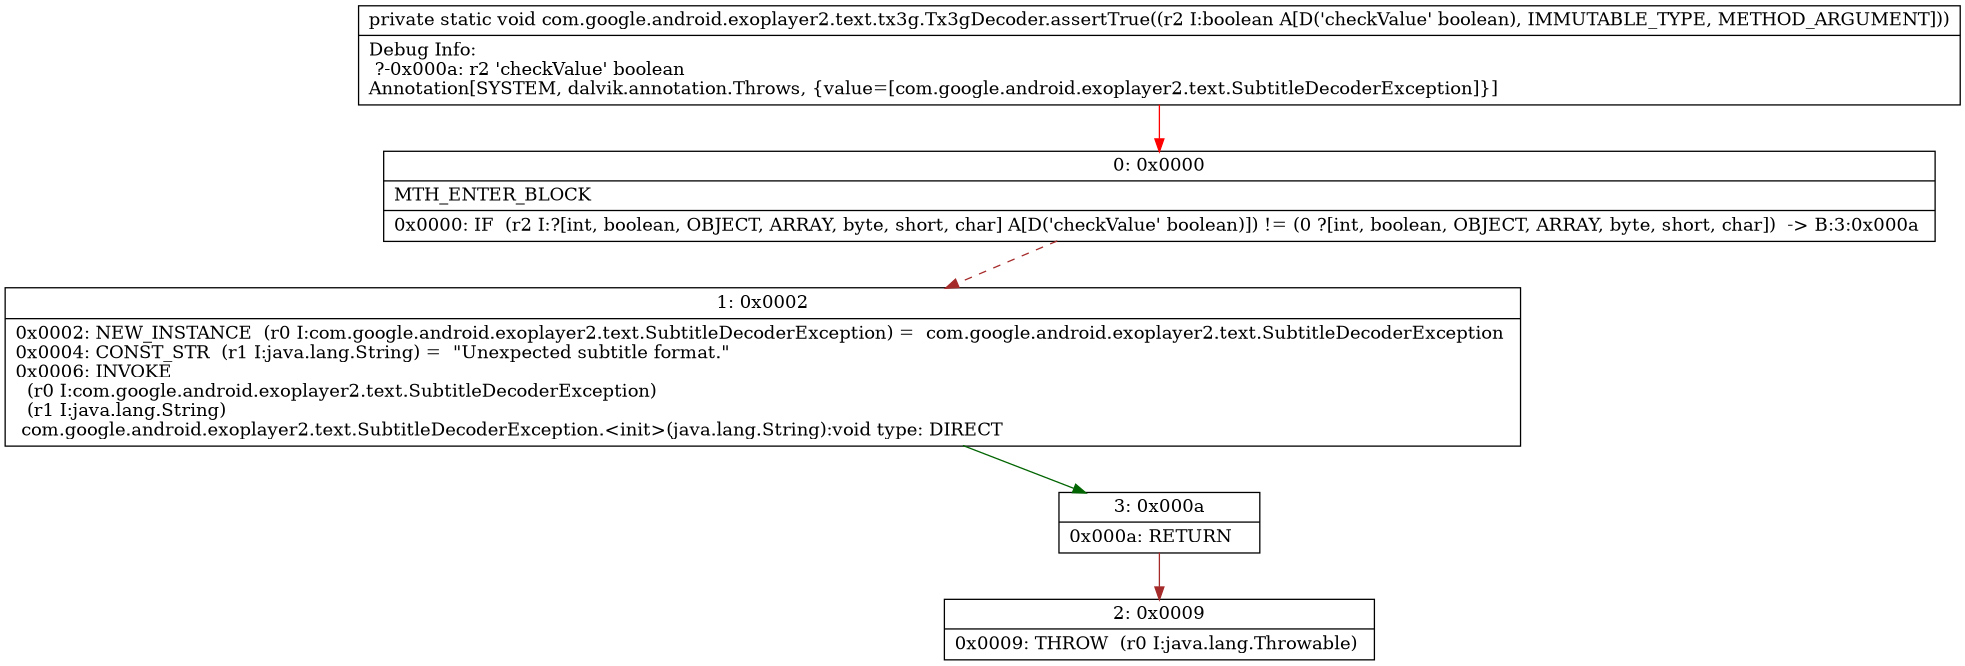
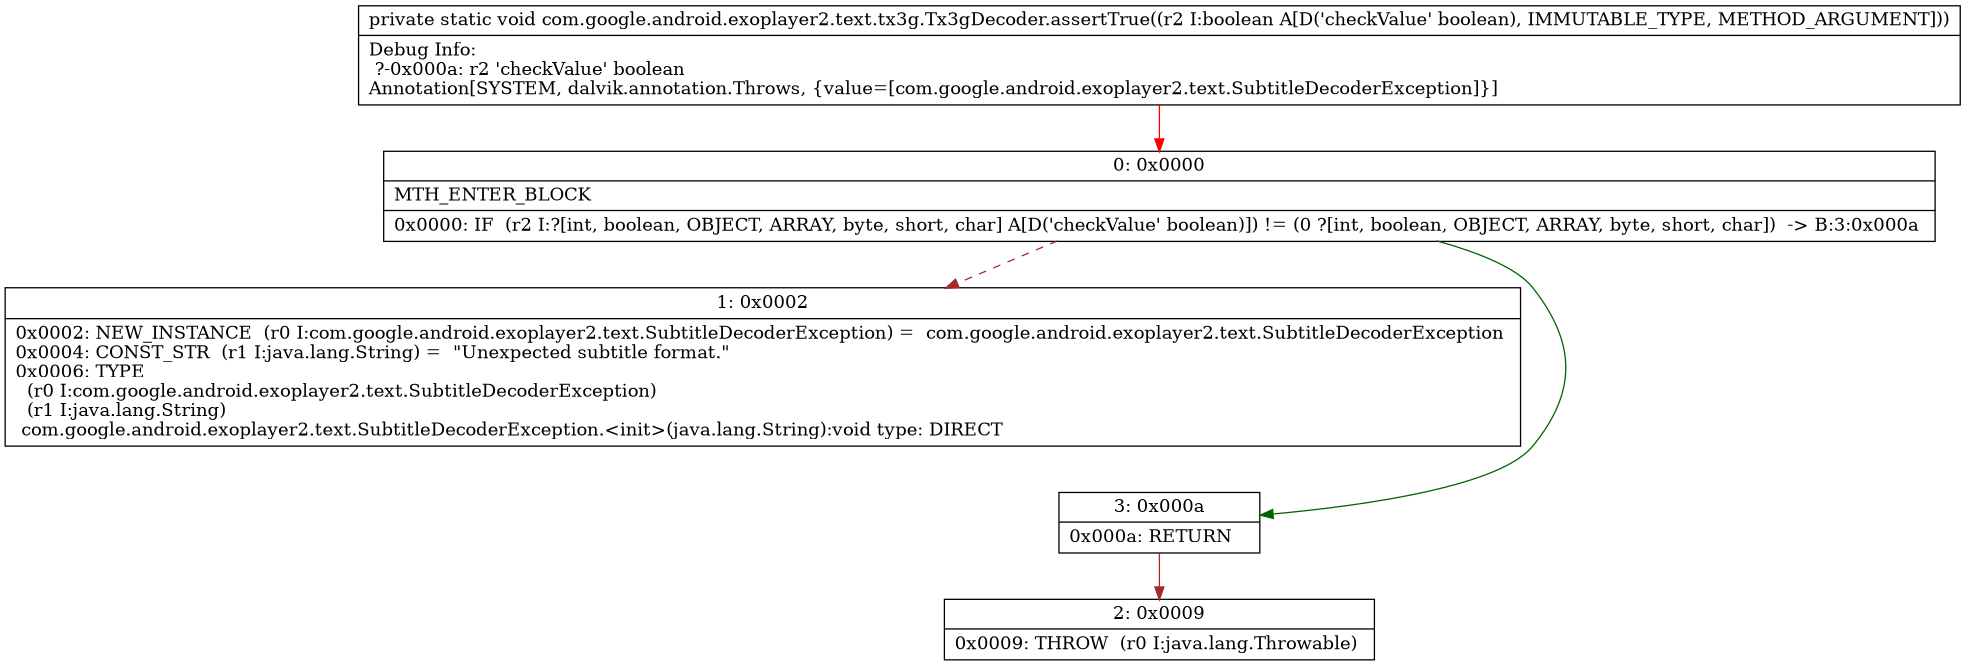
node "1: 0x0002": text "0x0006: INVOKE" -> "0x0006: TYPE"
edge "1: 0x0002" -> "3: 0x000a": now "0: 0x0000" -> "3: 0x000a"
